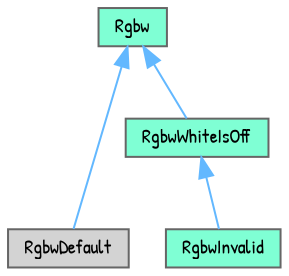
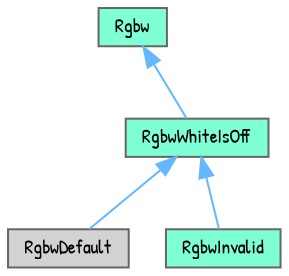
edge "RgbwDefault" -> "Rgbw": now "RgbwDefault" -> "RgbwWhiteIsOff"
